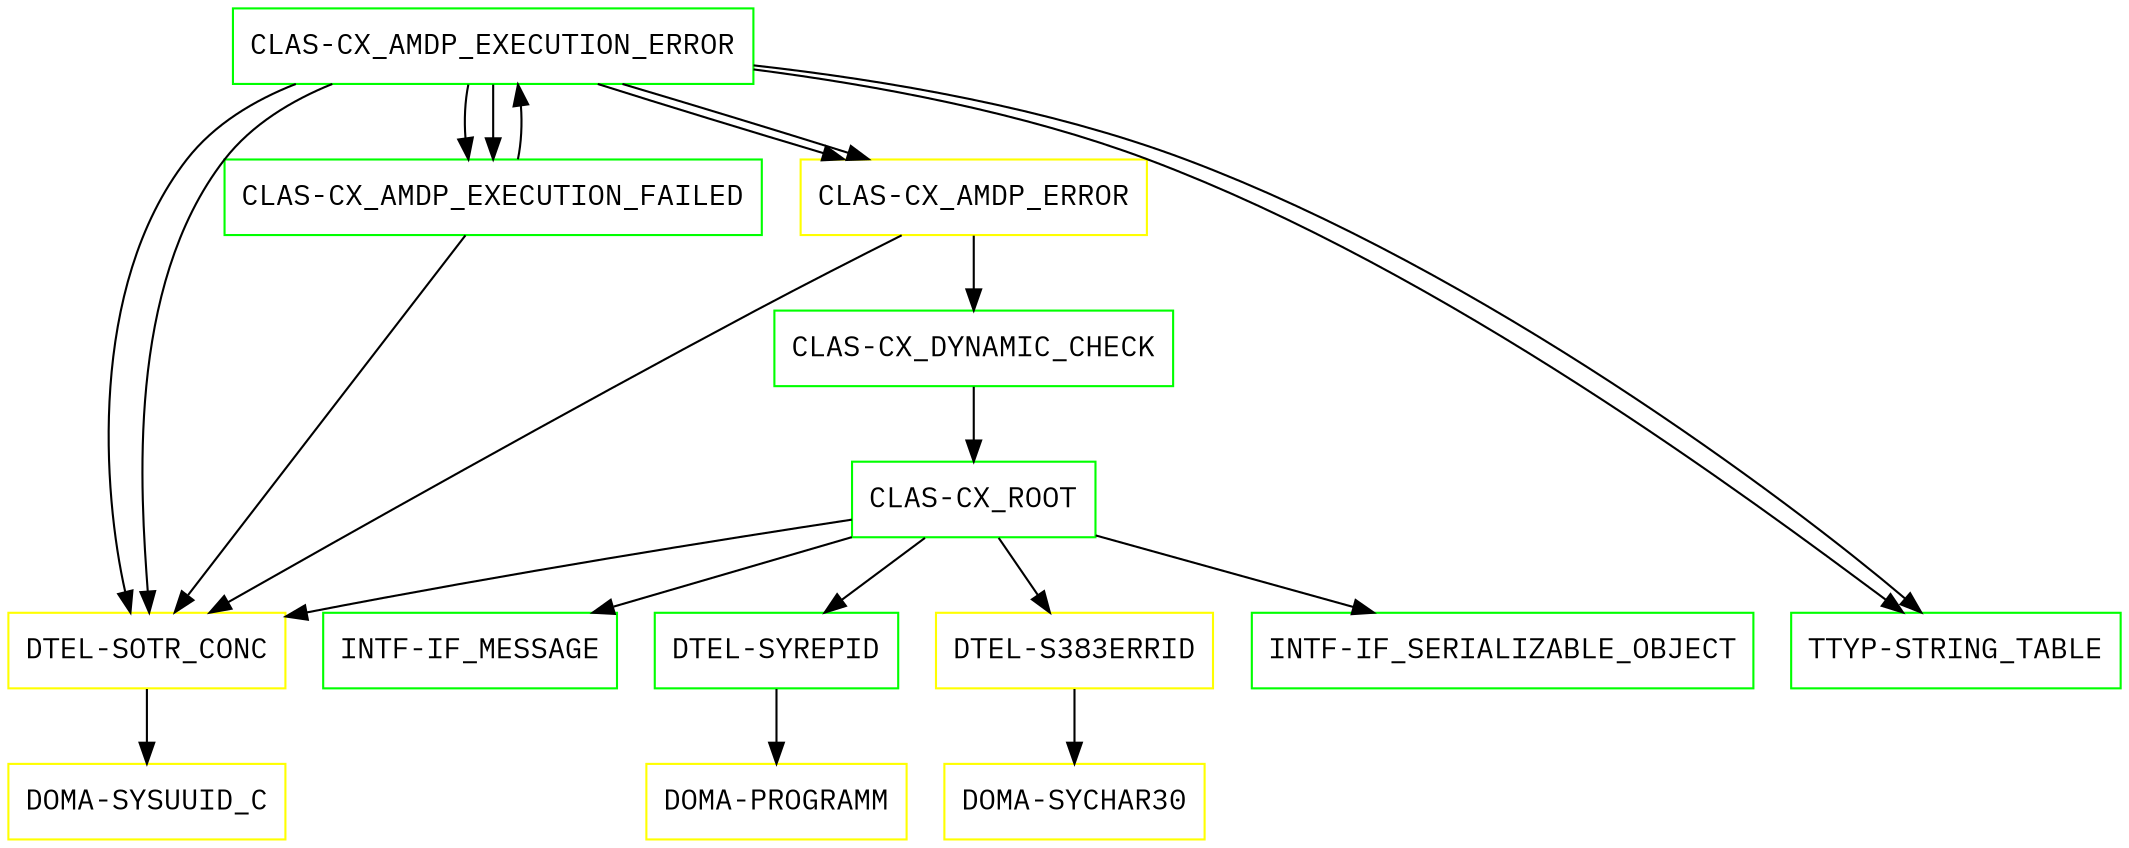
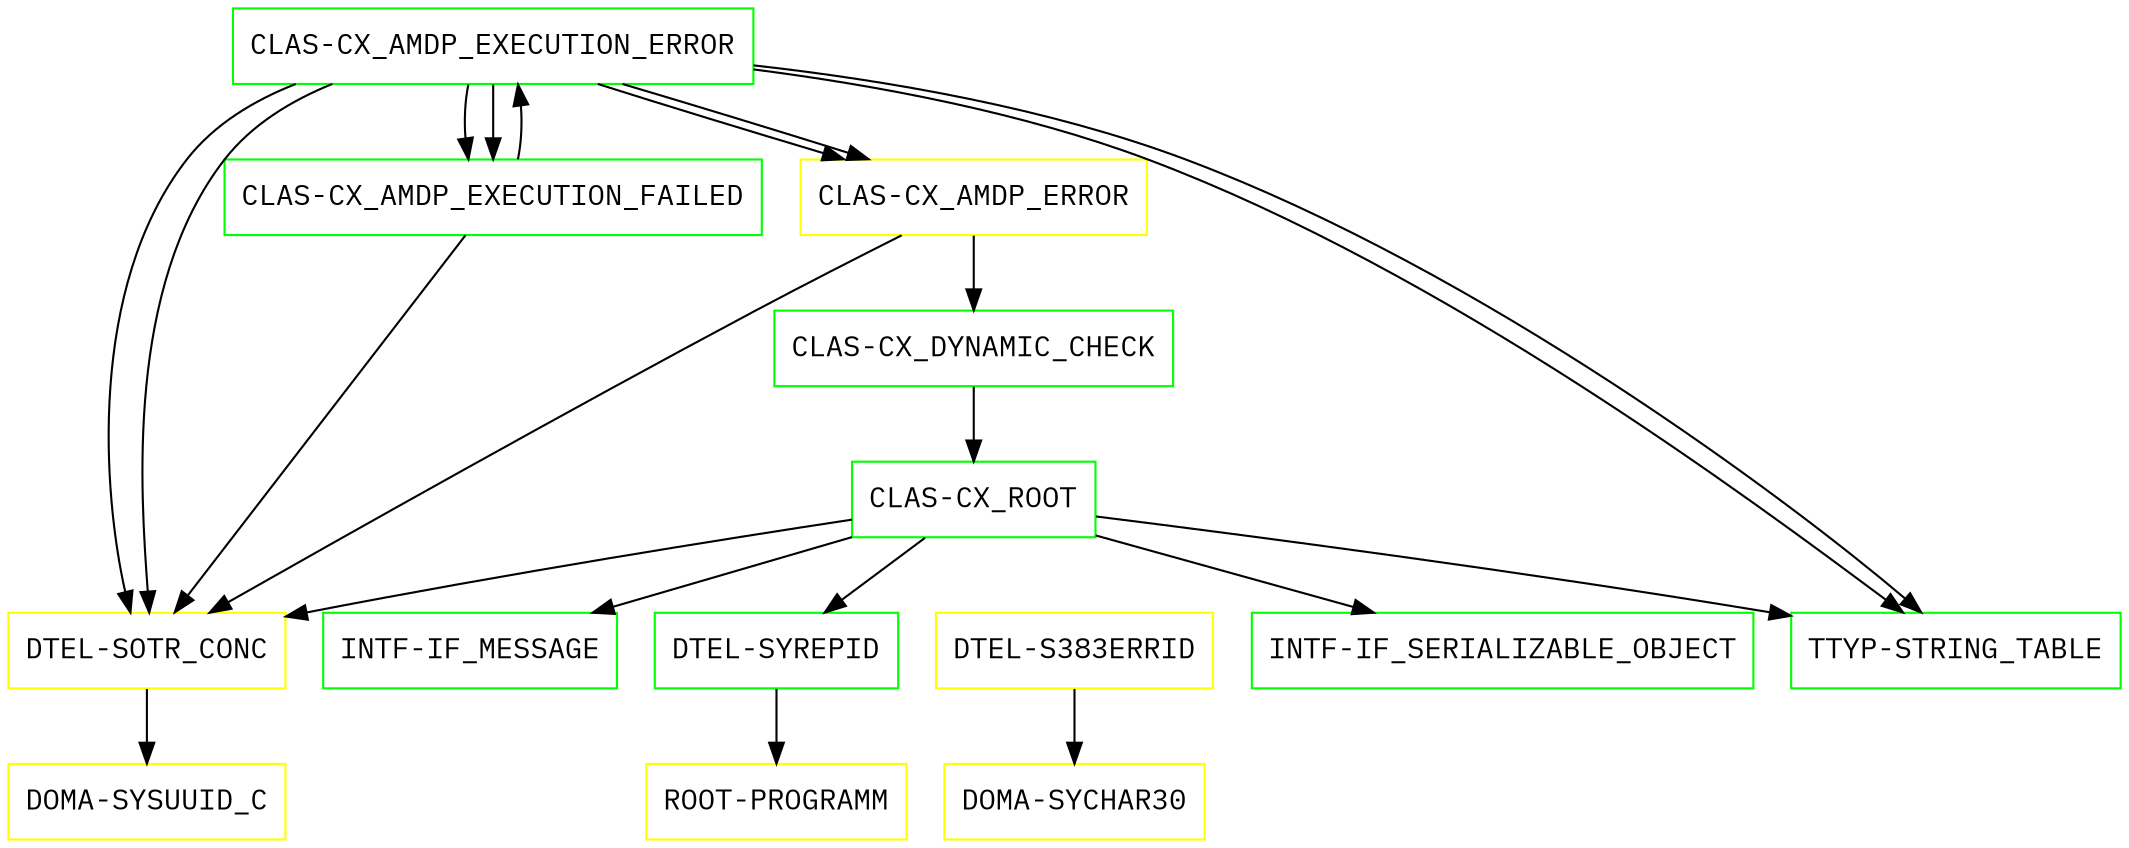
edge "CLAS-CX_ROOT" -> "DTEL-S383ERRID": now "CLAS-CX_ROOT" -> "TTYP-STRING_TABLE"
node "DOMA-PROGRAMM": label "DOMA-PROGRAMM" -> "ROOT-PROGRAMM"
